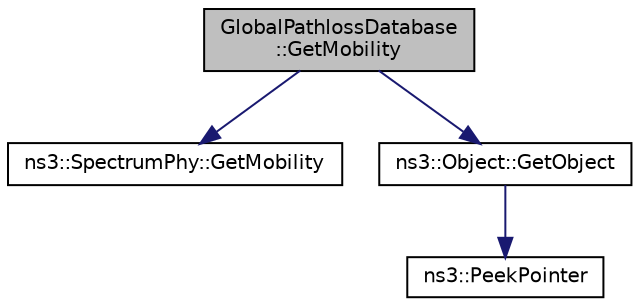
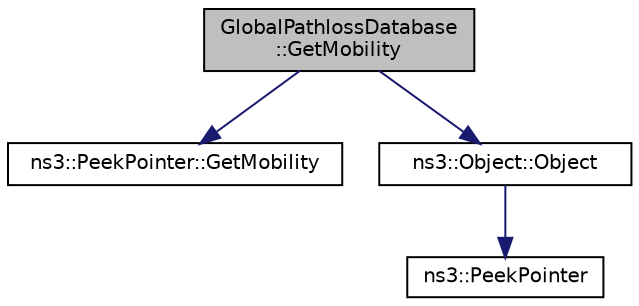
node "ns3::SpectrumPhy::GetMobility": label "ns3::SpectrumPhy::GetMobility" -> "ns3::PeekPointer::GetMobility"
node "ns3::Object::GetObject": label "ns3::Object::GetObject" -> "ns3::Object::Object"
